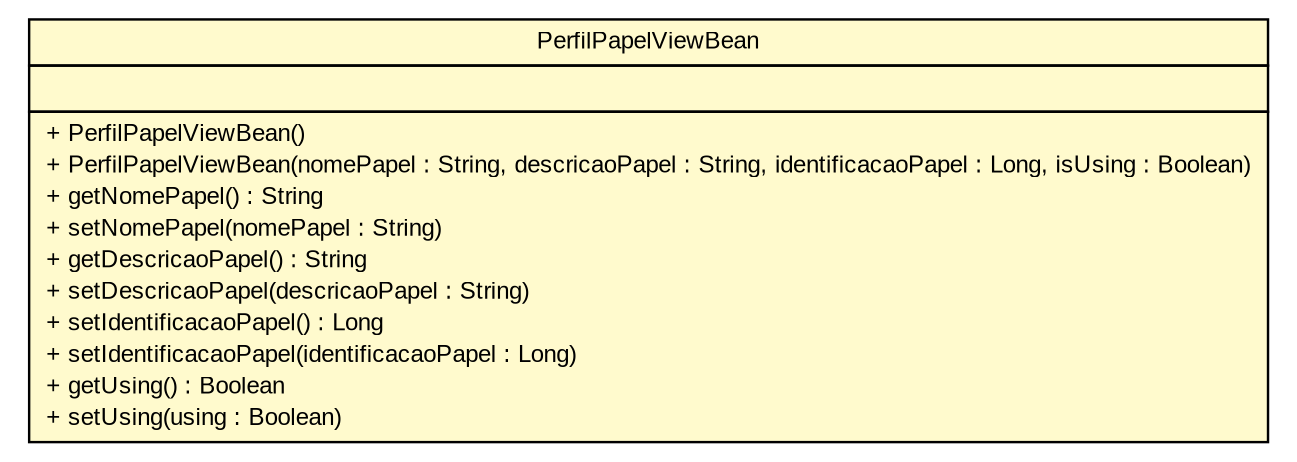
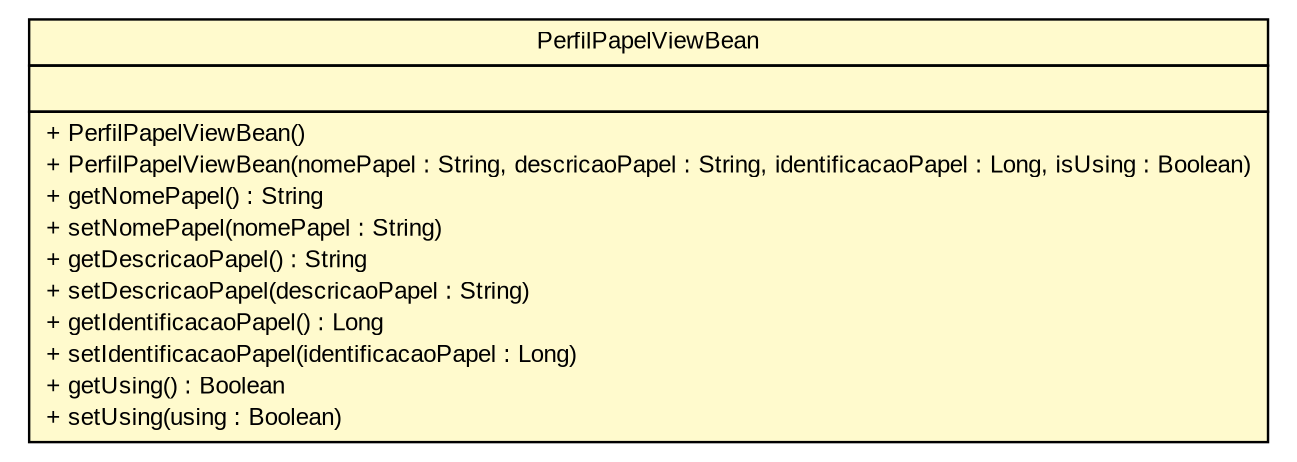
node "PerfilPapelViewBean": text "+ setIdentificacaoPapel() : Long" -> "+ getIdentificacaoPapel() : Long"
